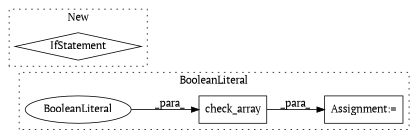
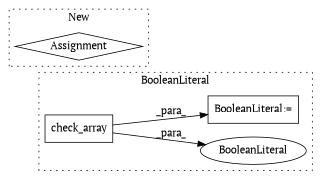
node "IfStatement": label "IfStatement" -> "Assignment"
edge "BooleanLiteral" -> "check_array": reversed
node "Assignment:=": label "Assignment:=" -> "BooleanLiteral:="
